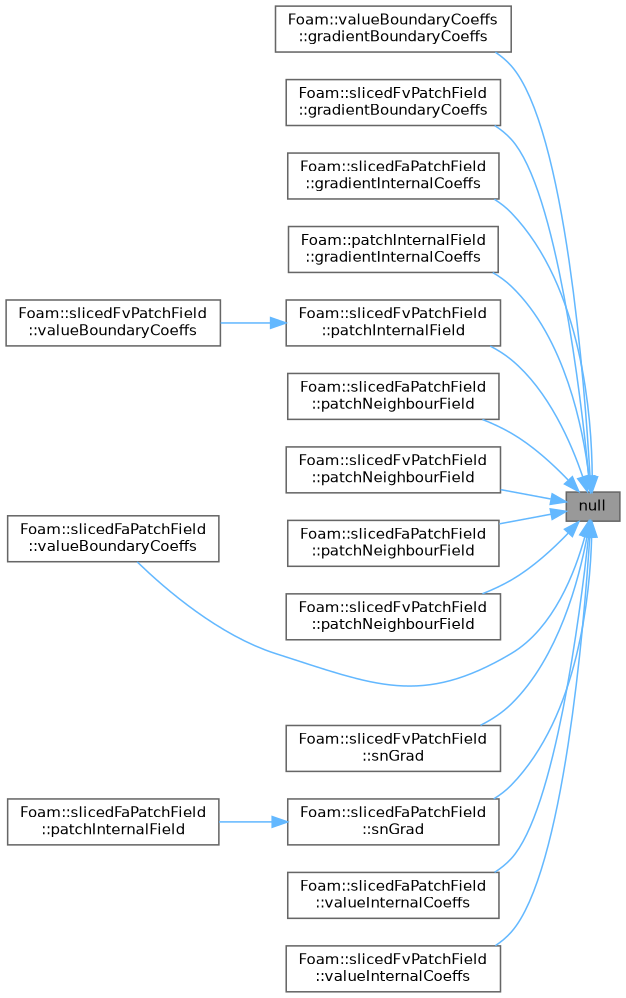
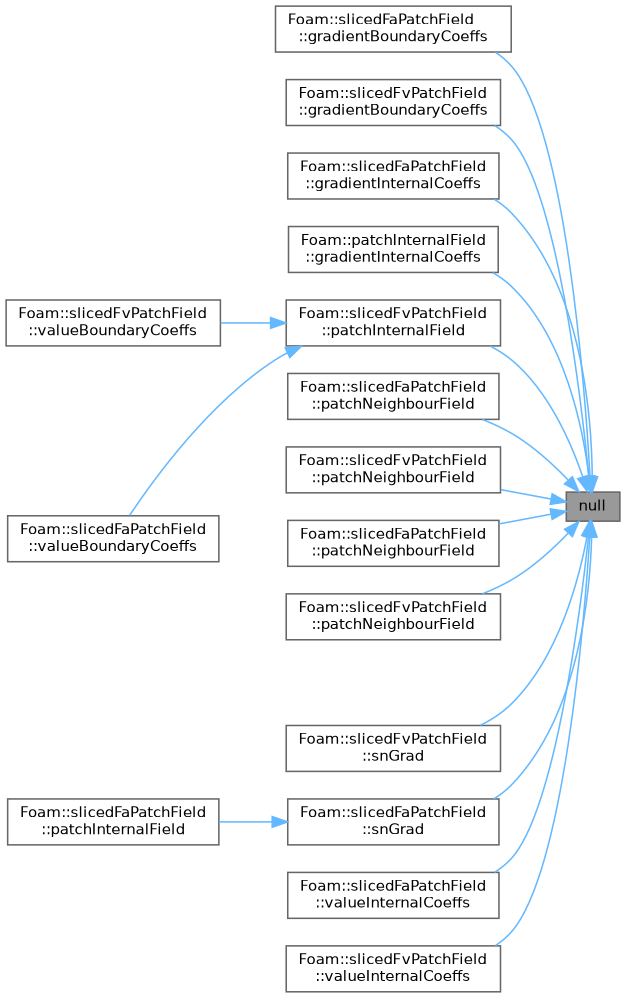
node "Foam::valueBoundaryCoeffs ::gradientBoundaryCoeffs": label "Foam::valueBoundaryCoeffs ::gradientBoundaryCoeffs" -> "Foam::slicedFaPatchField ::gradientBoundaryCoeffs"
edge "Foam::slicedFaPatchField ::valueBoundaryCoeffs" -> "null": now "Foam::slicedFaPatchField ::valueBoundaryCoeffs" -> "Foam::slicedFvPatchField ::patchInternalField"
